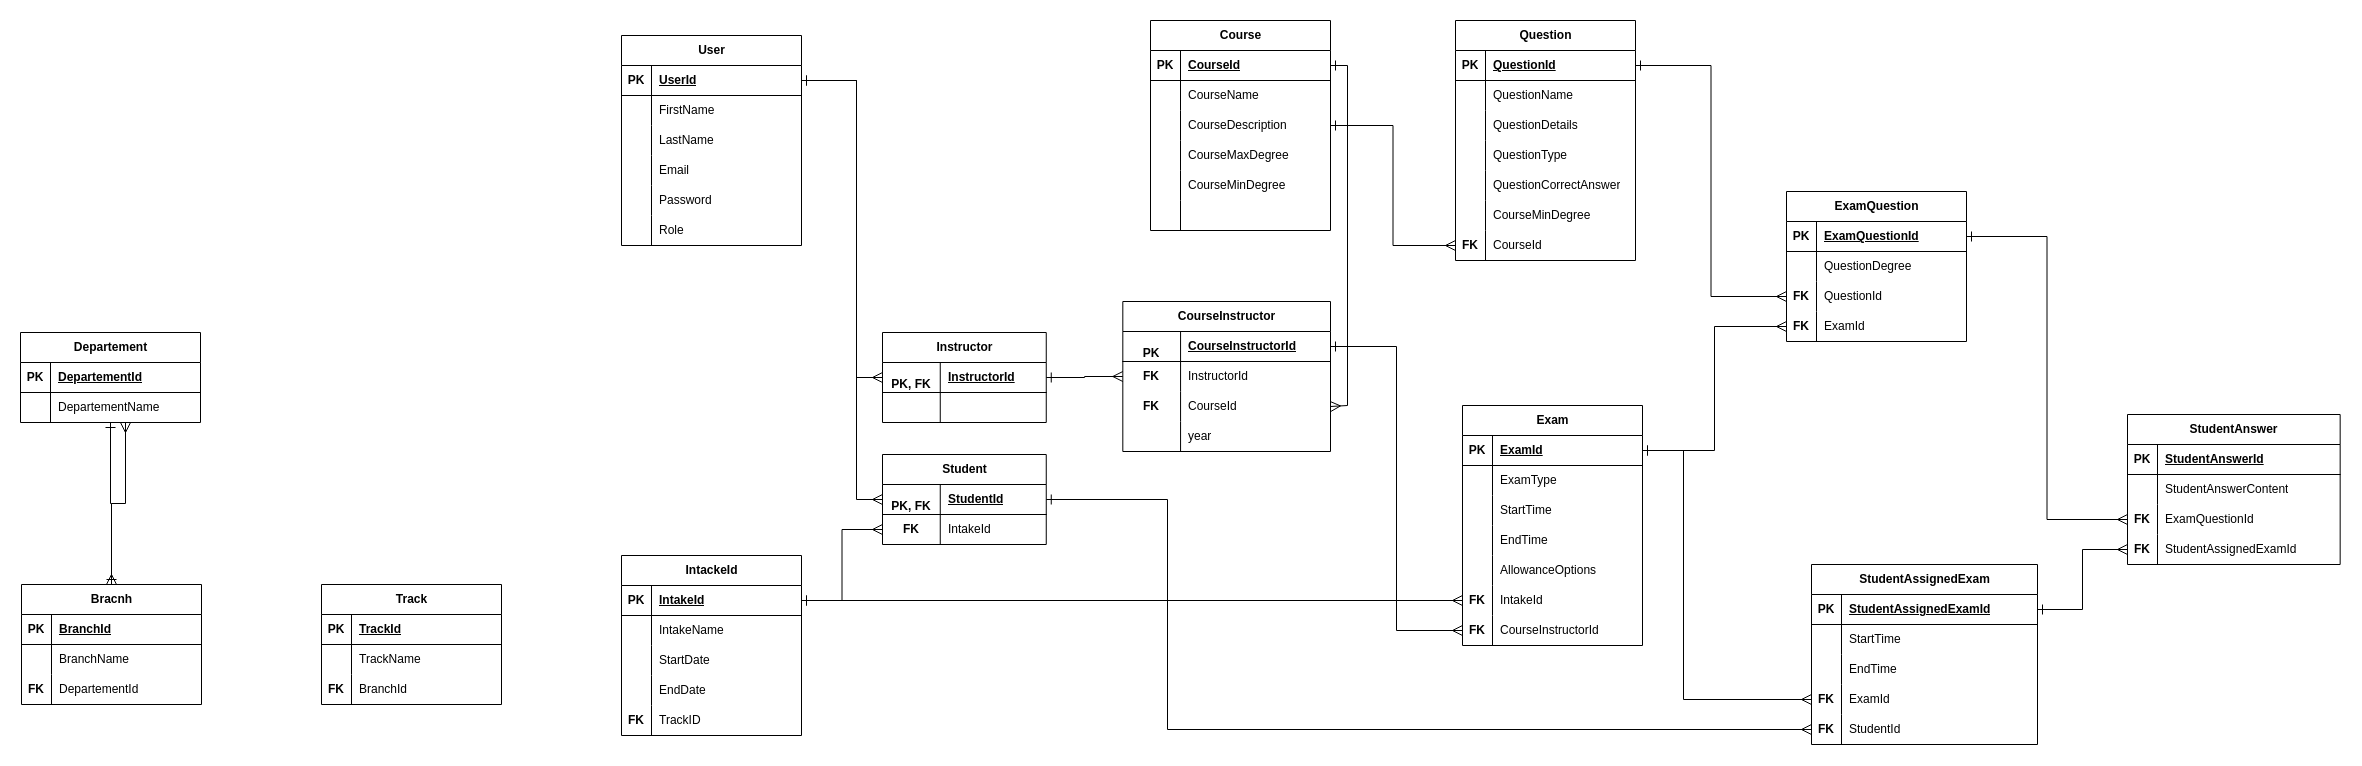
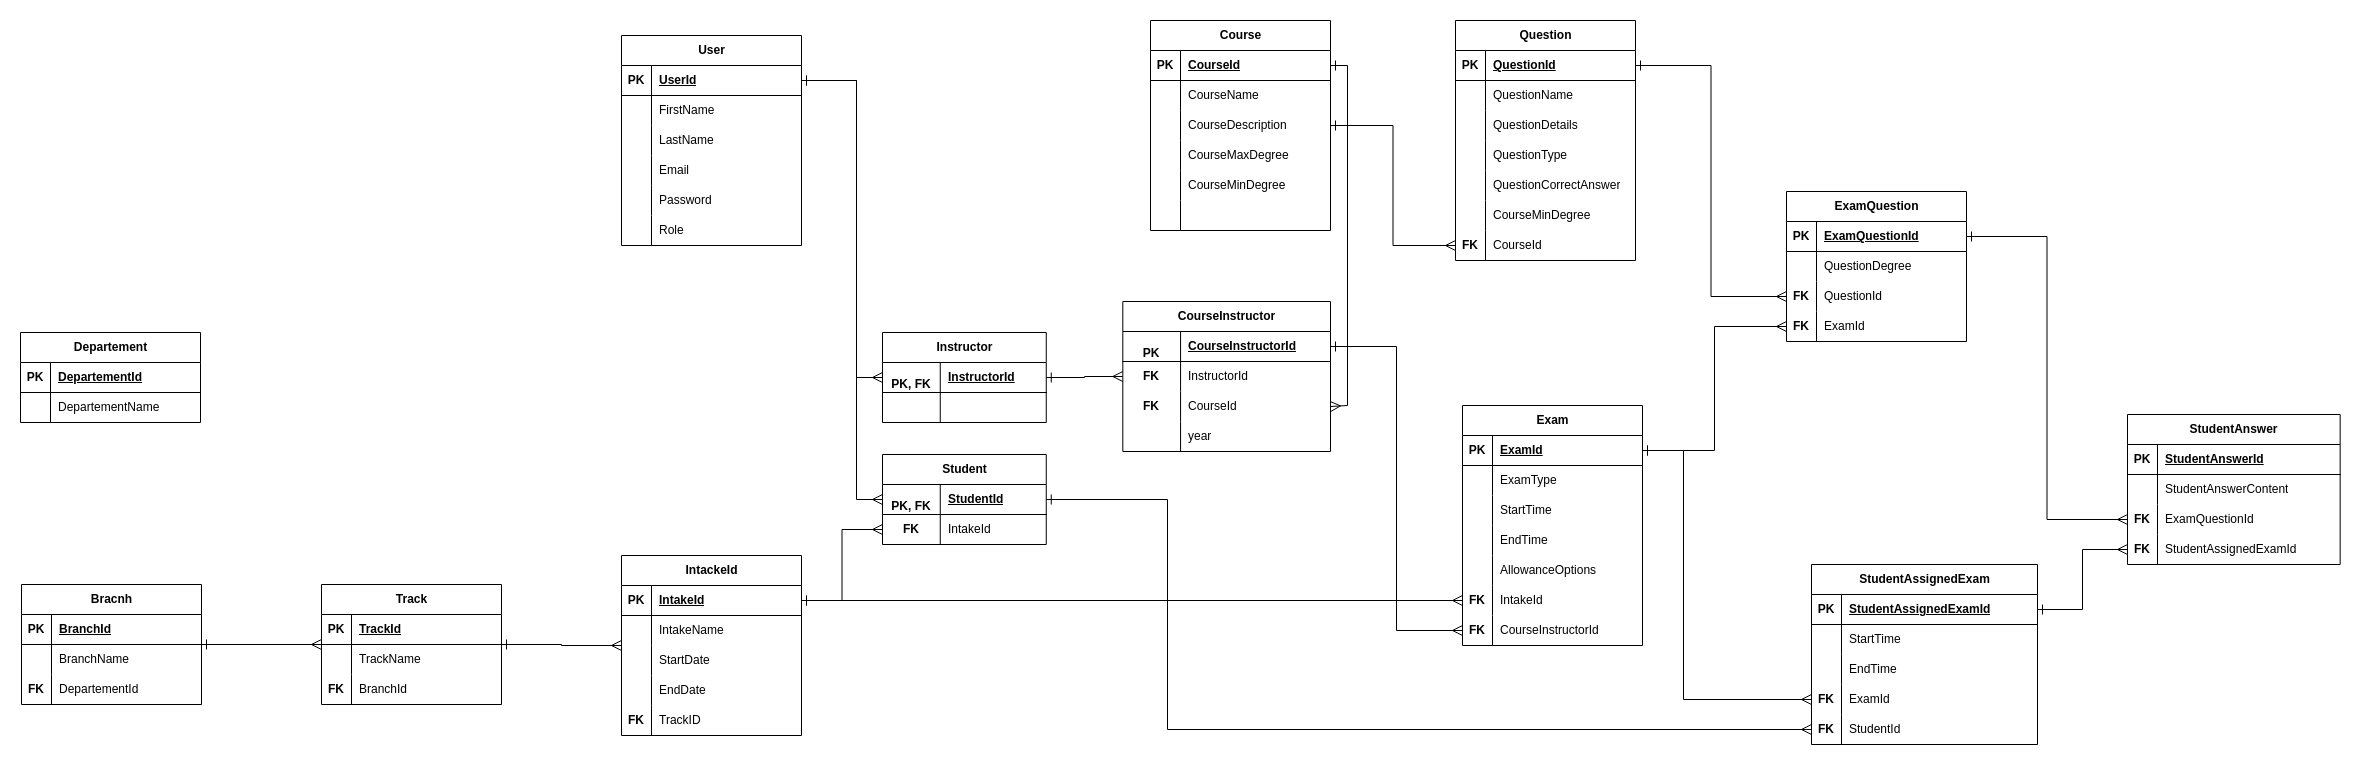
edge "Departement" -- "Bracnh": removed
edge "DepartementName" -- "Bracnh": now "Track" -- "Bracnh"
edge "Track" -- "IntackeId": added
